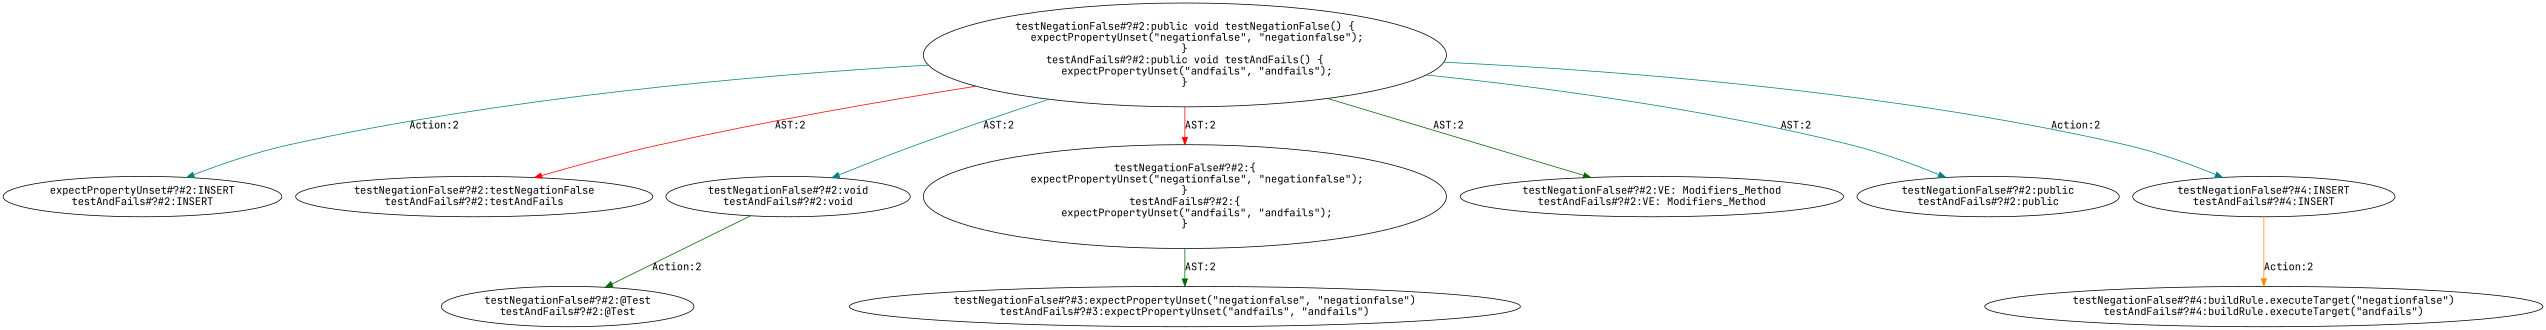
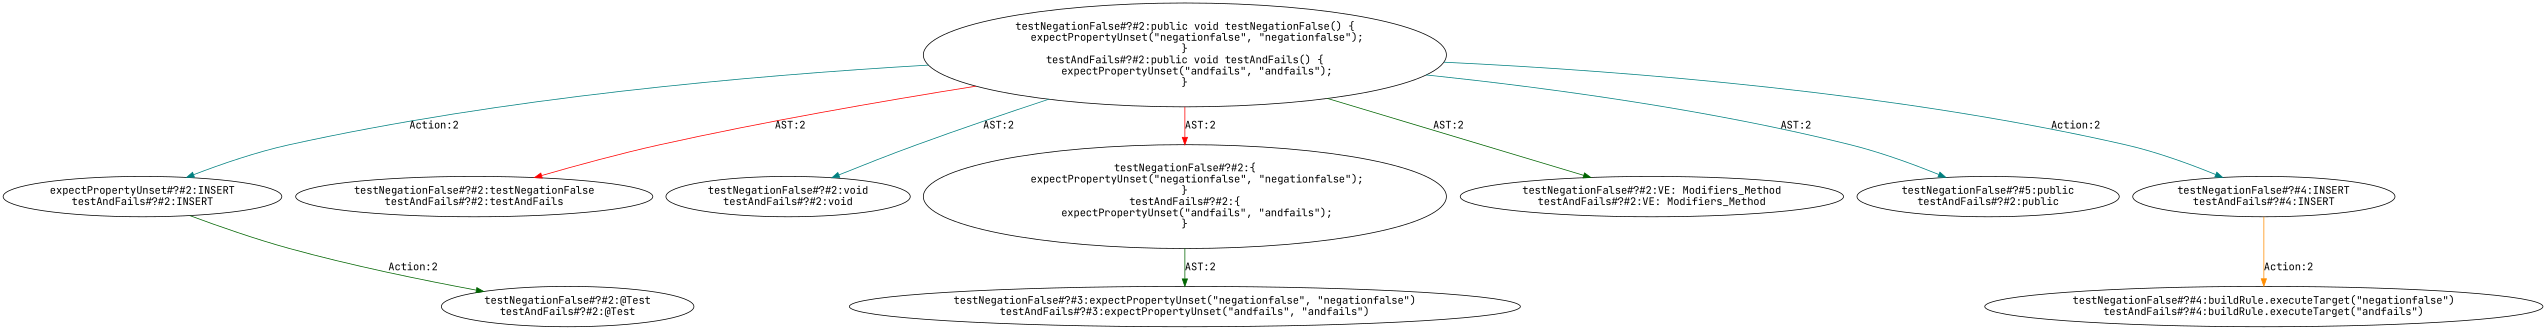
node "testNegationFalse#?#2:public testAndFails#?#2:public": label "testNegationFalse#?#2:public testAndFails#?#2:public" -> "testNegationFalse#?#5:public testAndFails#?#2:public"
edge "testNegationFalse#?#2:void testAndFails#?#2:void" -> "testNegationFalse#?#2:@Test testAndFails#?#2:@Test": now "expectPropertyUnset#?#2:INSERT testAndFails#?#2:INSERT" -> "testNegationFalse#?#2:@Test testAndFails#?#2:@Test"
